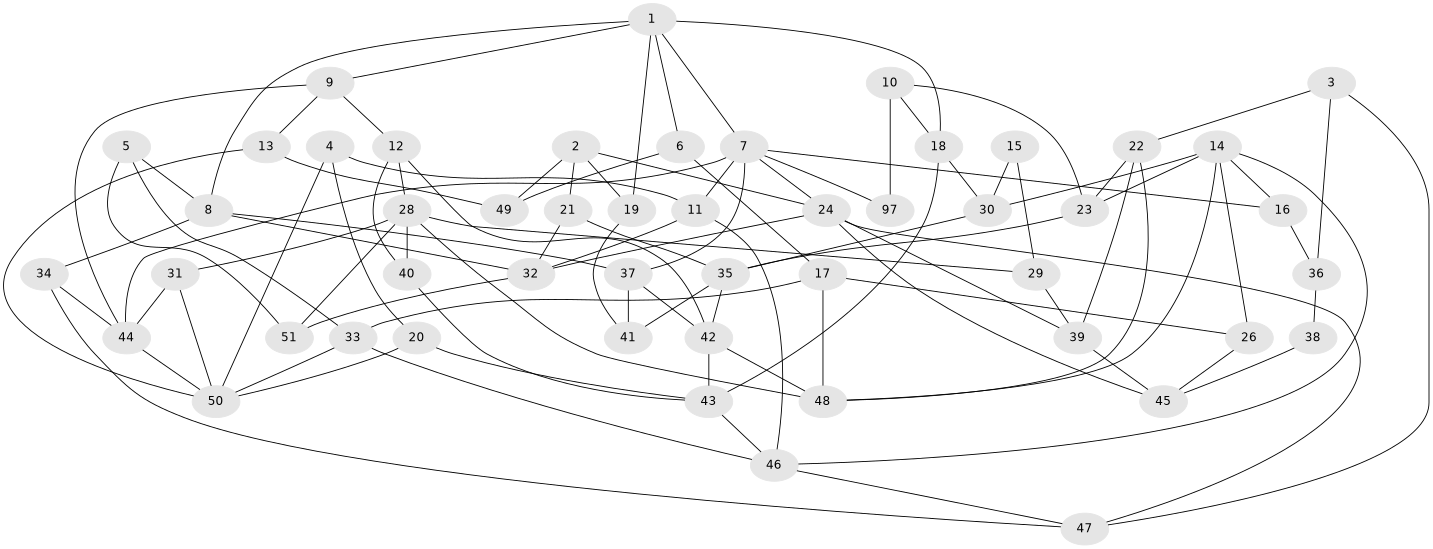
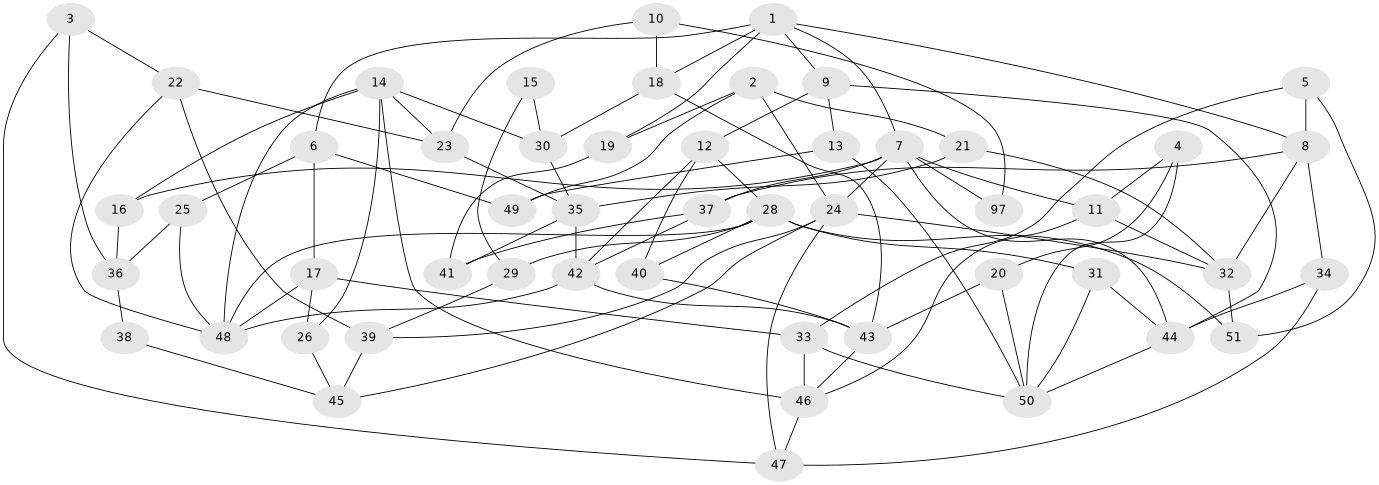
node "25": added
